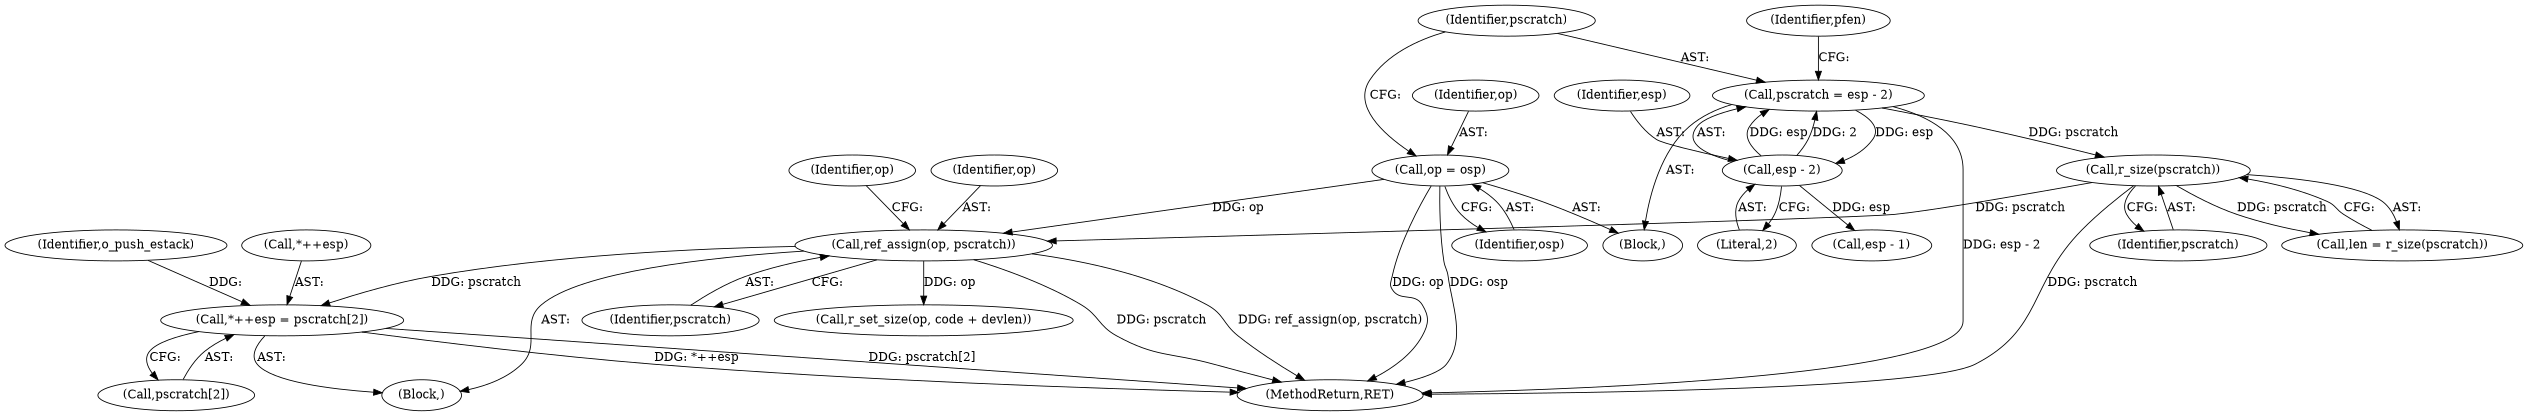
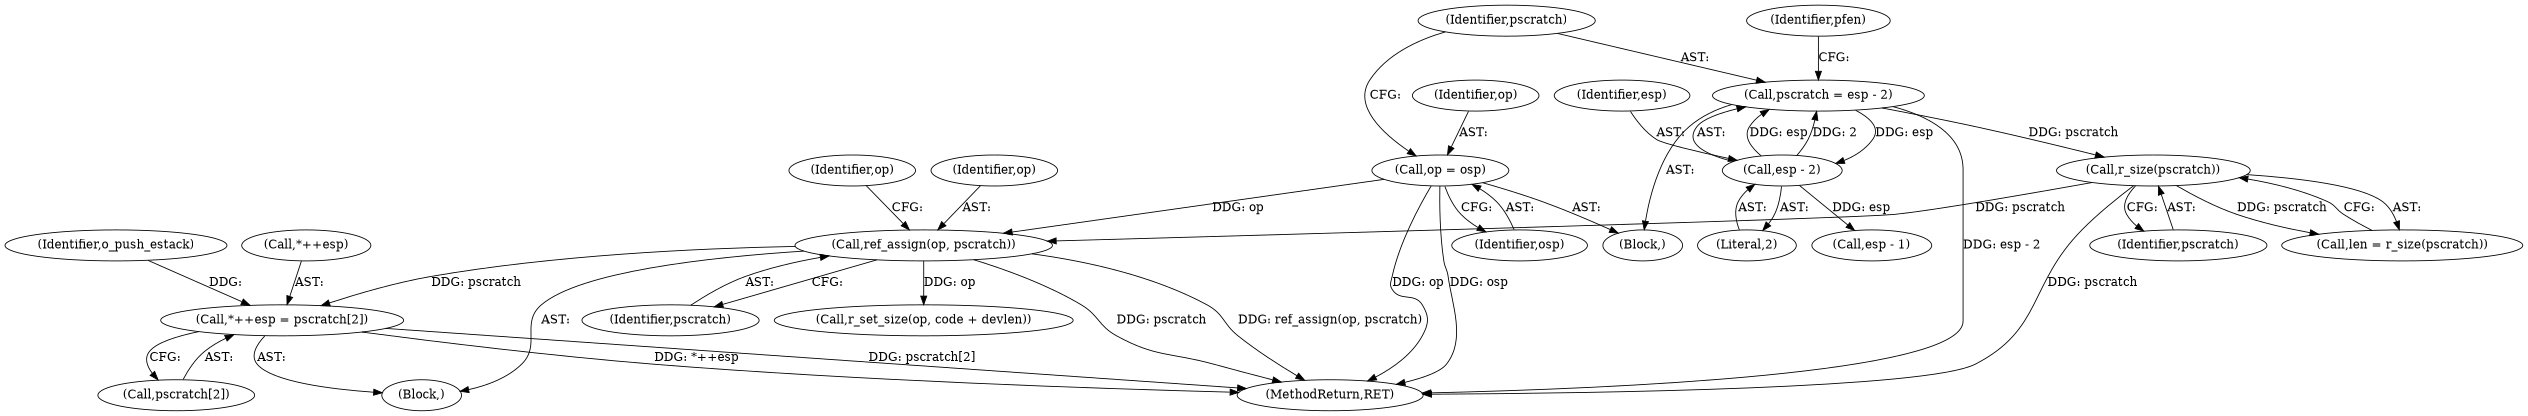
edge "(Call,esp - 2)" -> "(Literal,2)": label "CFG: " -> "AST: "
